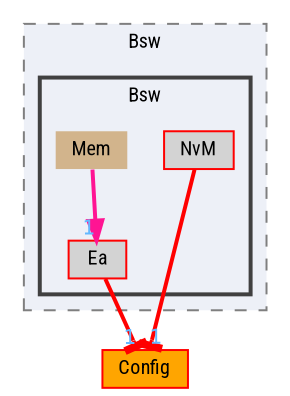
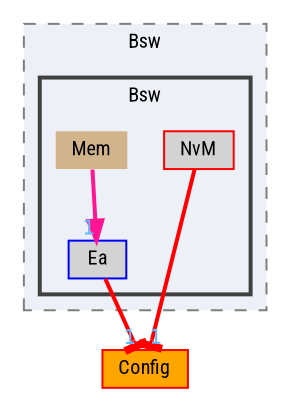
node "Ea": color red -> blue
